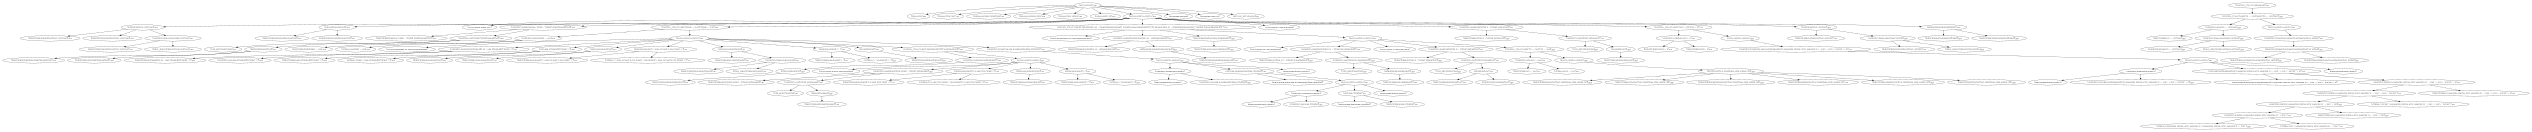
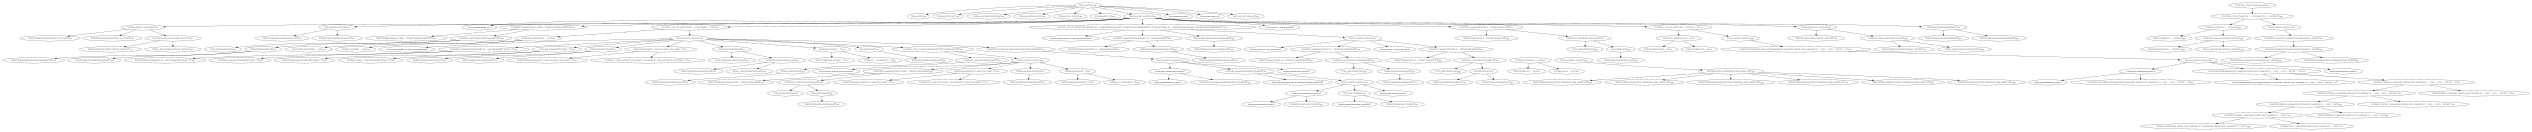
node "(CONTROL_STRUCTURE,if (m == null),if (m == null))": removed
